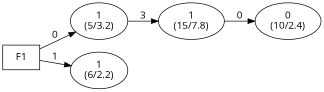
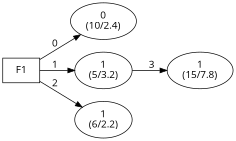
edge "1 (15/7.8)" -> "0 (10/2.4)": now "F1" -> "0 (10/2.4)"
edge "F1" -> "1 (5/3.2)": label "0" -> "1"
edge "F1" -> "1 (6/2.2)": label "1" -> "2"
